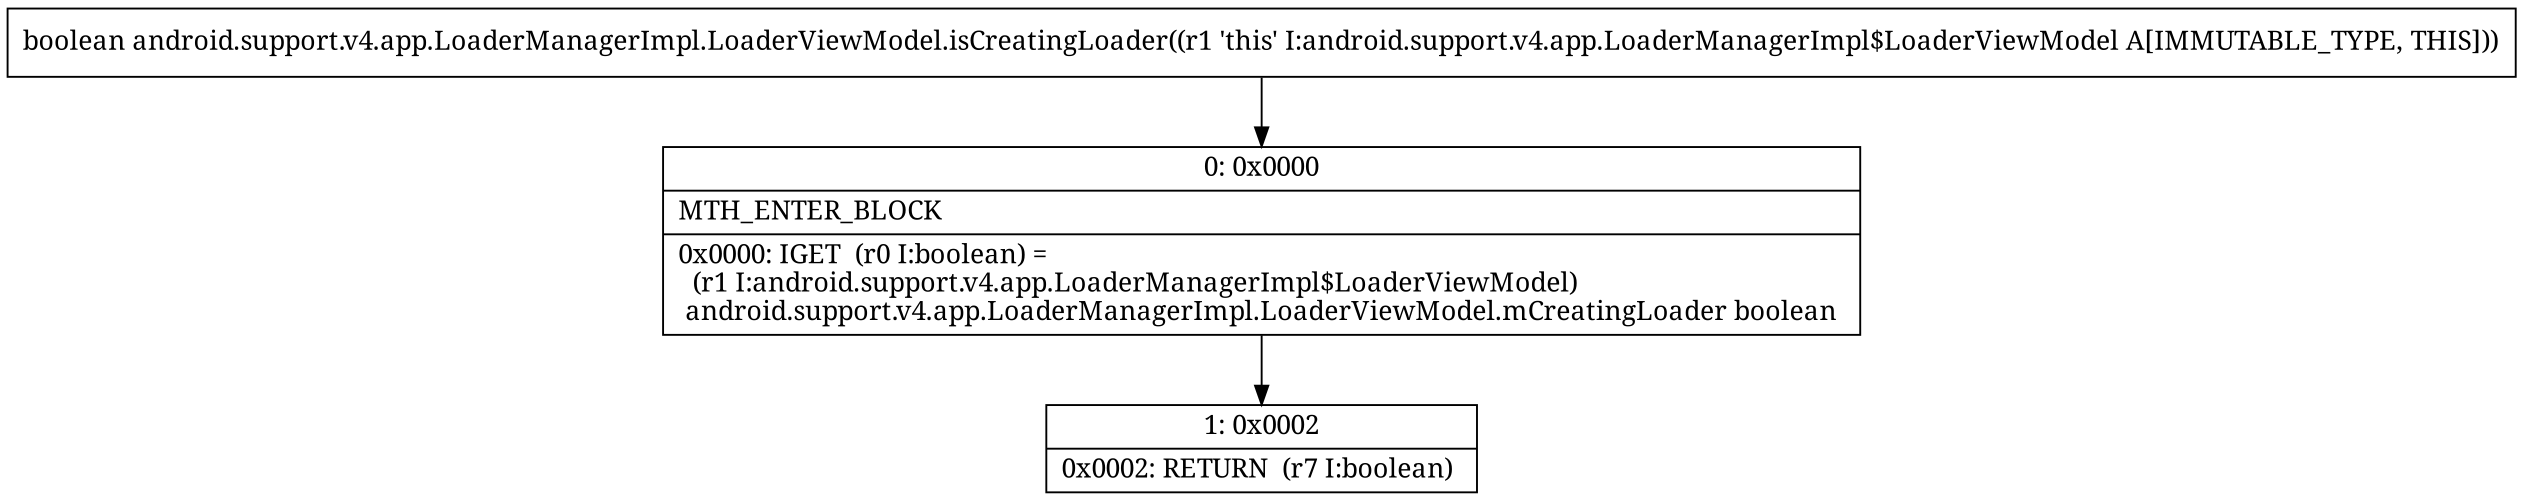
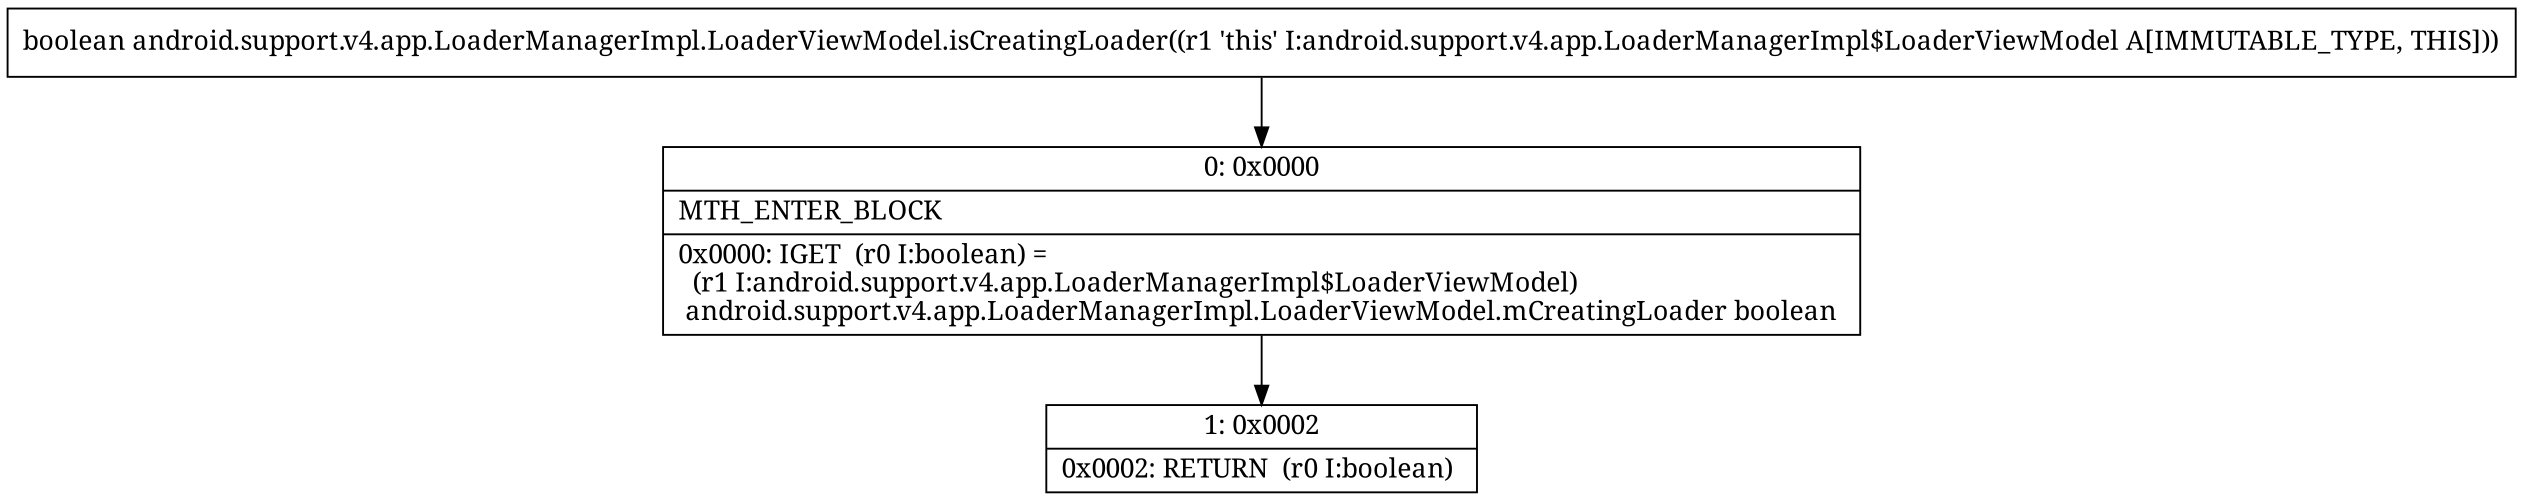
node "1: 0x0002": text "0x0002: RETURN  (r7 I:boolean)" -> "0x0002: RETURN  (r0 I:boolean)"
